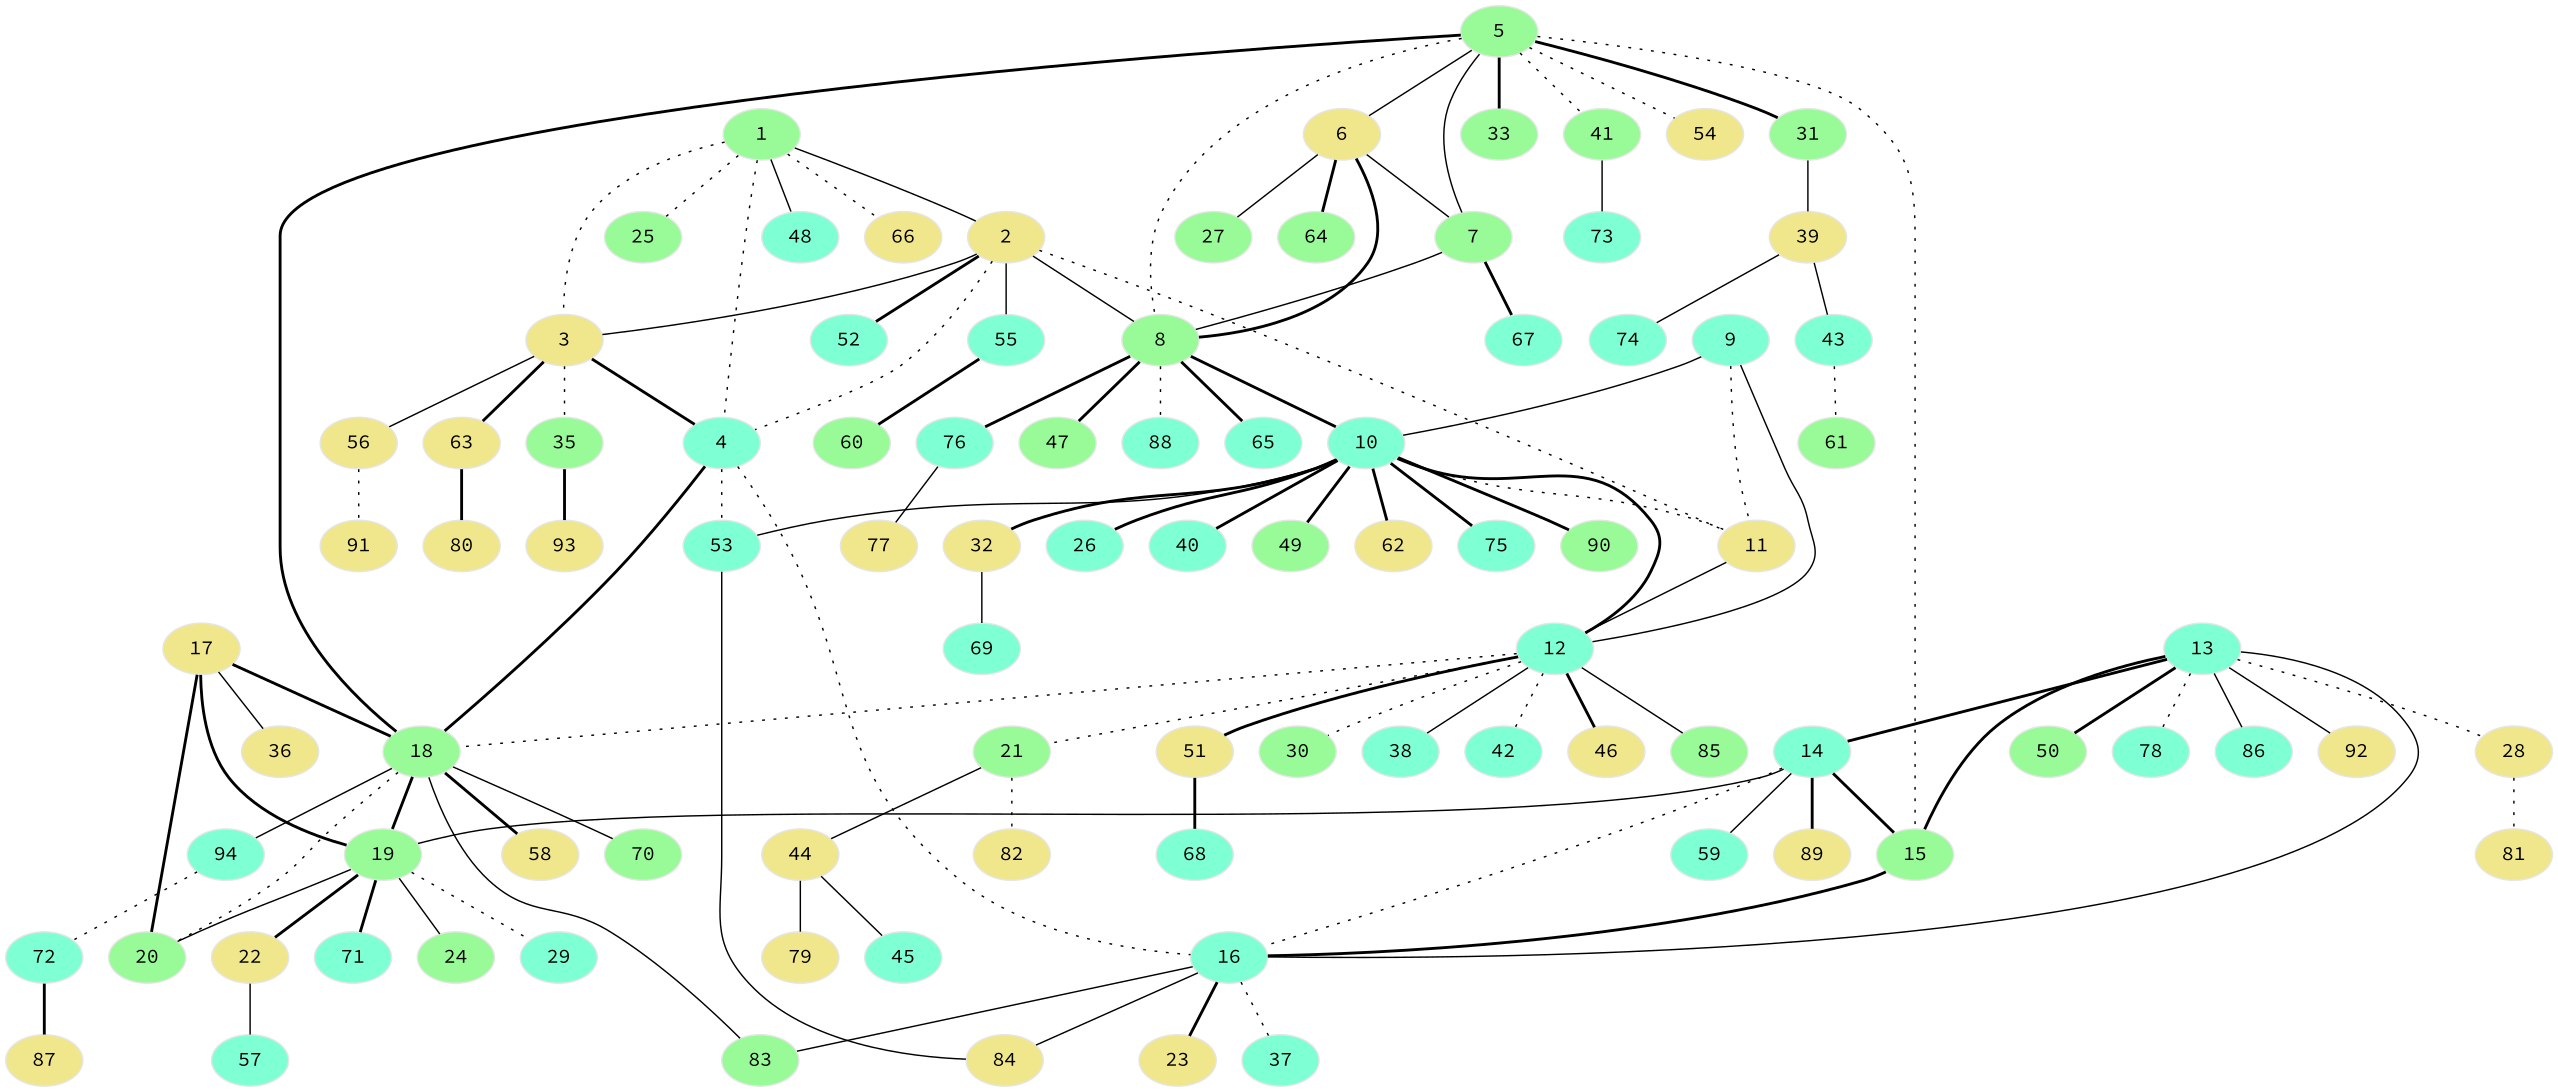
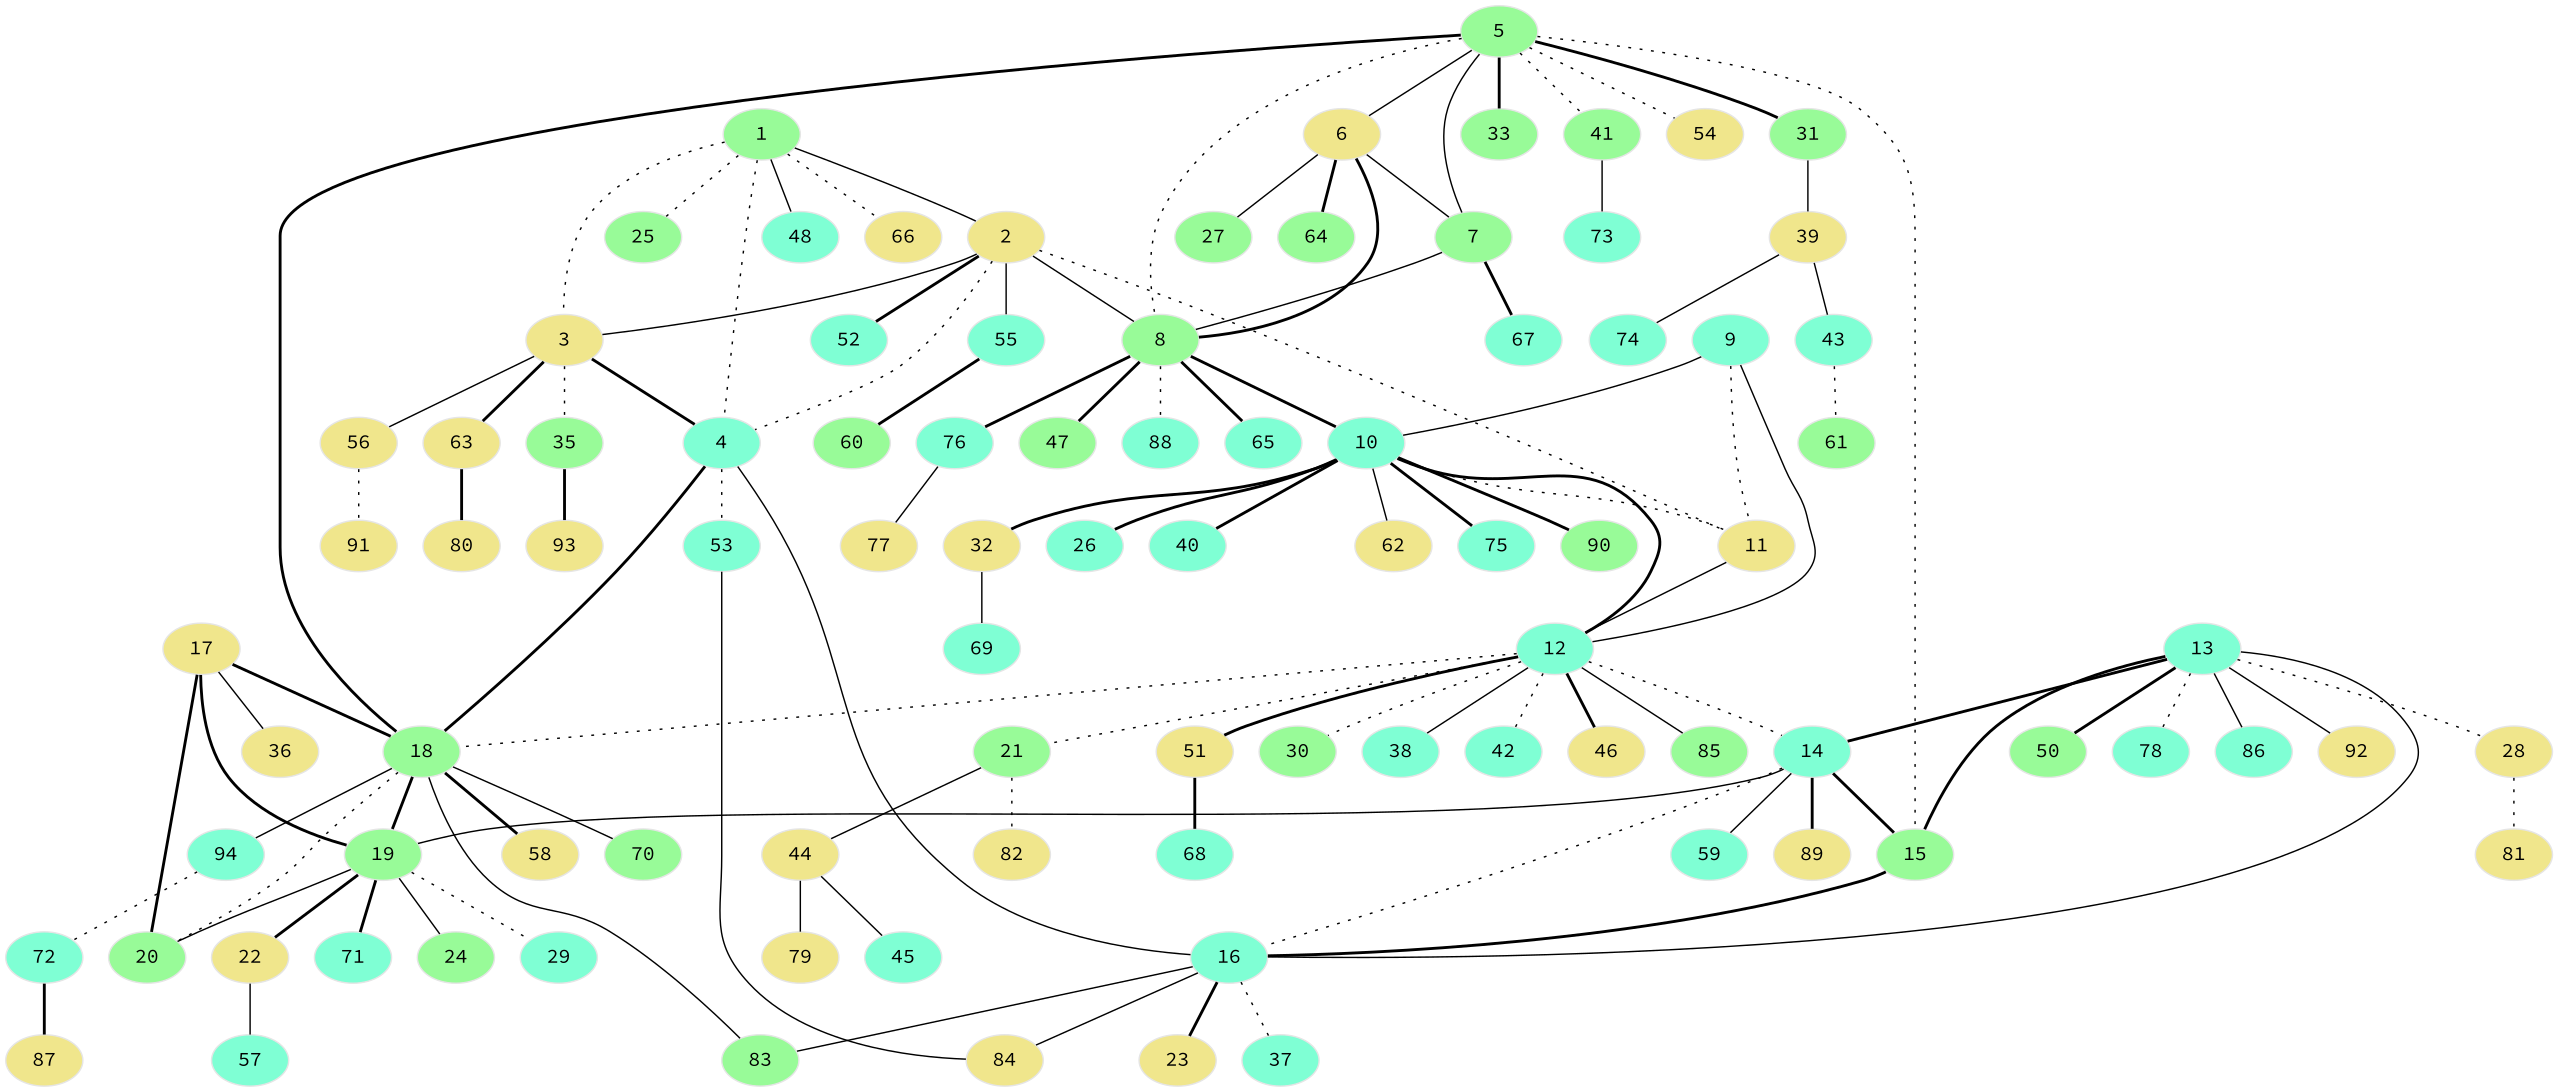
edge "10" -- "62": style bold -> solid
edge "10" -- "53": removed
node "49": removed
edge "12" -- "14": added
edge "4" -- "16": style dotted -> solid
